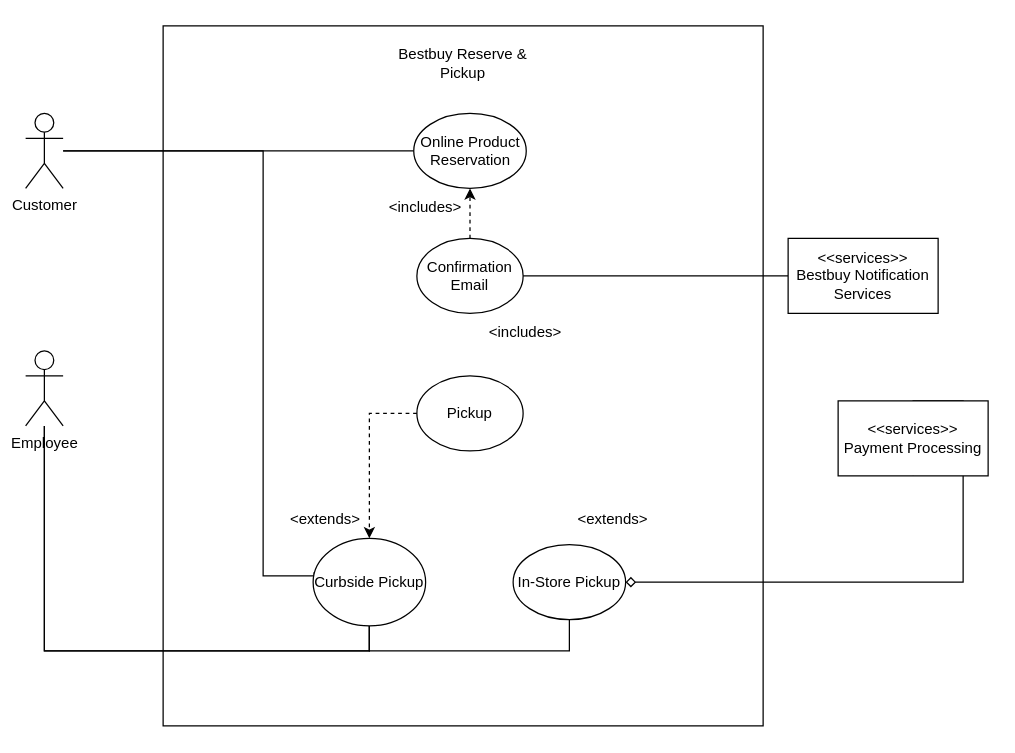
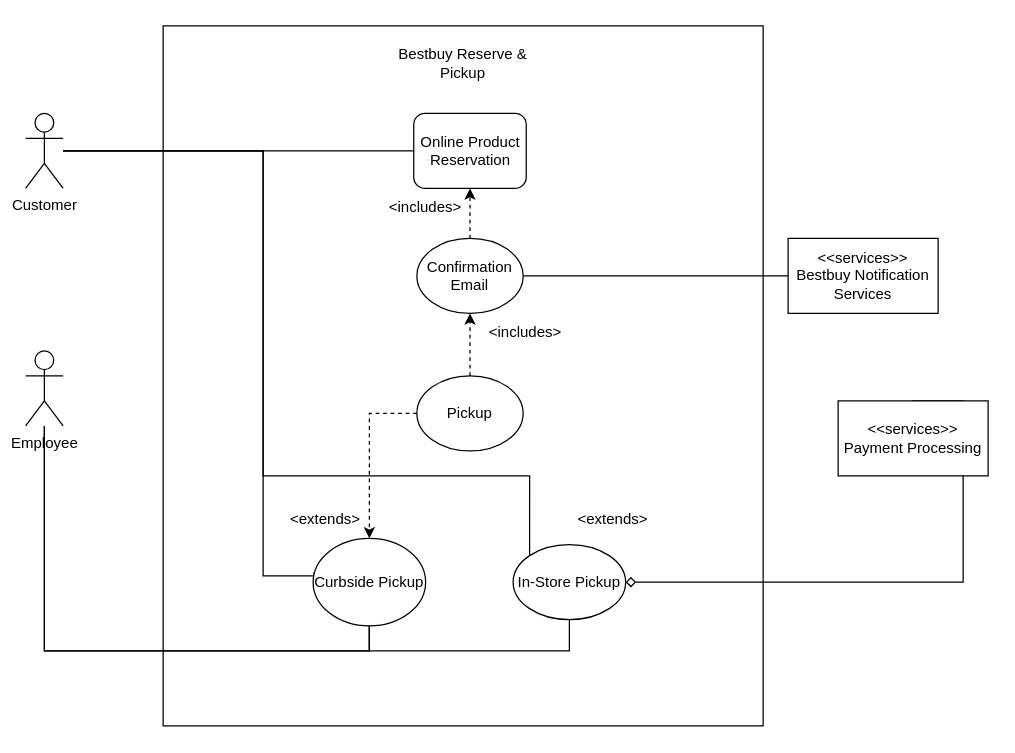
node "Online Product Reservation": shape ellipse -> rounded rectangle
edge "Pickup" -> "Confirmation Email": added
edge "Customer" -- "In-Store Pickup": added
